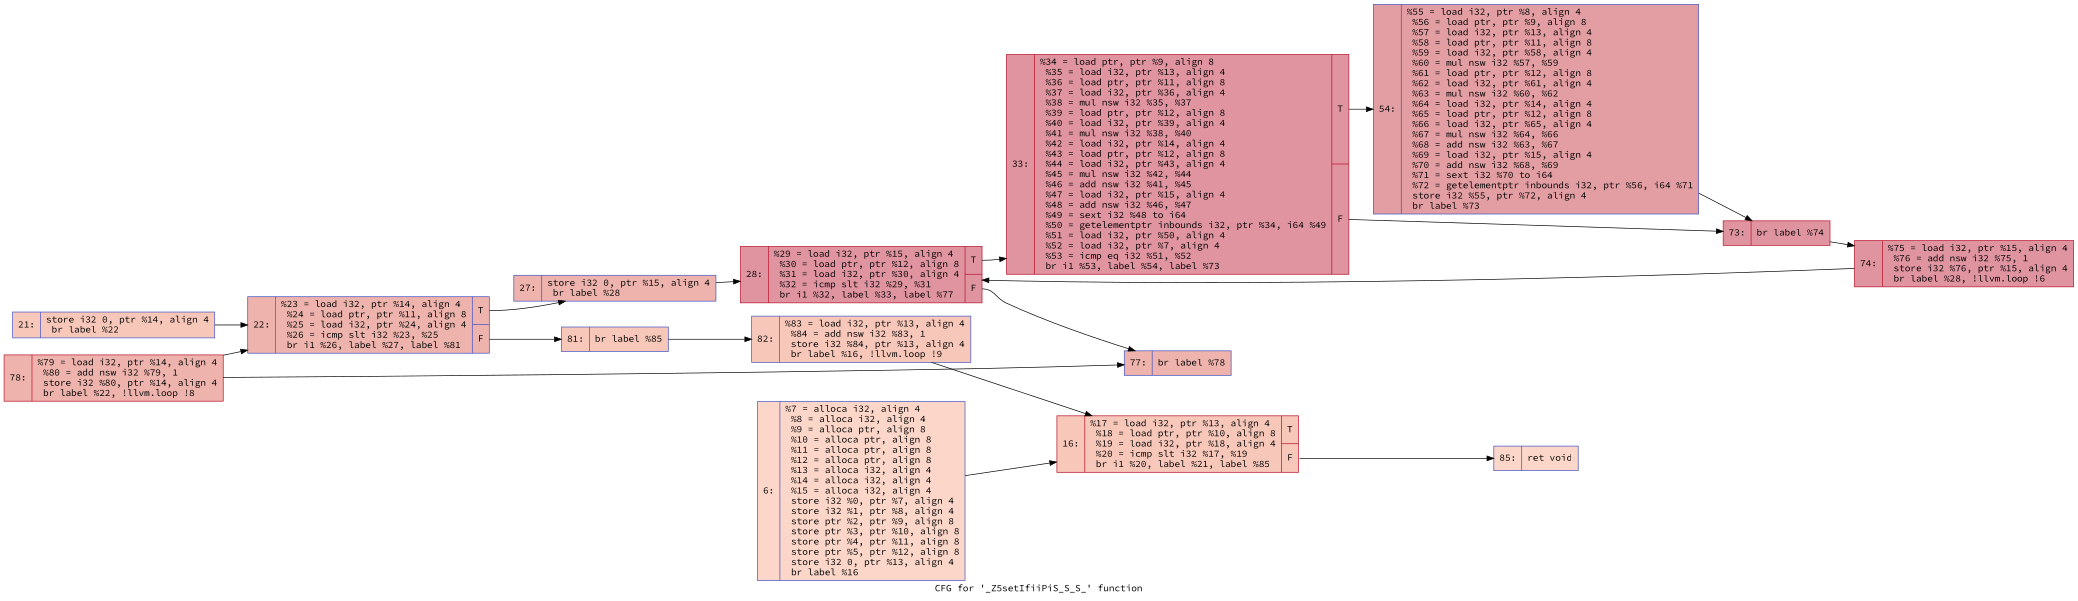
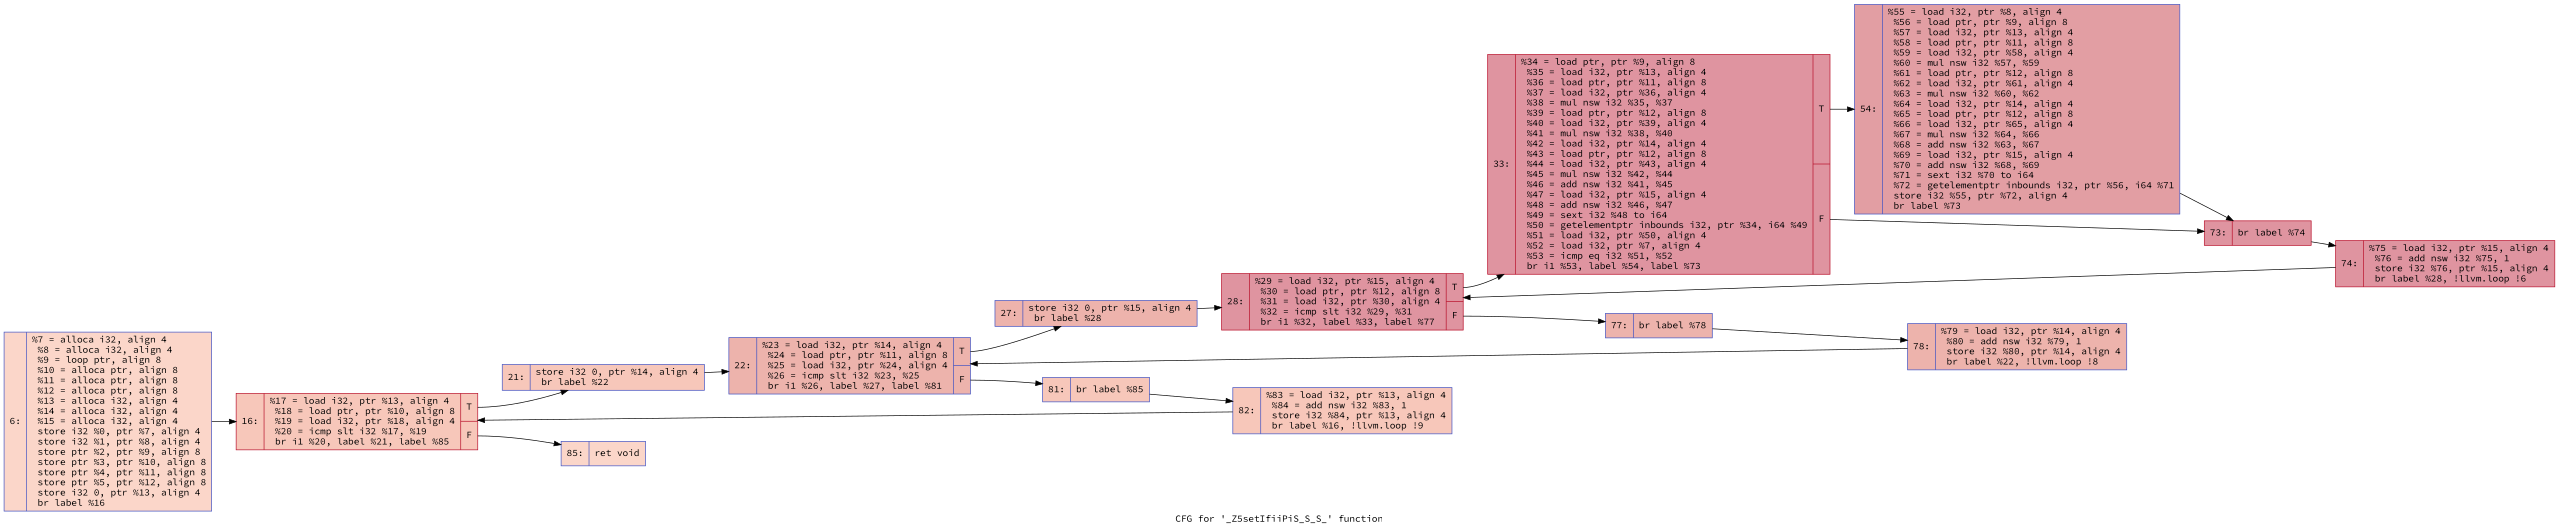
edge "78:" -> "77:": reversed
node "78:": color #b70d28ff -> #3d50c3ff
edge "16:" -> "21:": added
node "6:": text "%9 = alloca ptr, align 8" -> "%9 = loop ptr, align 8"
